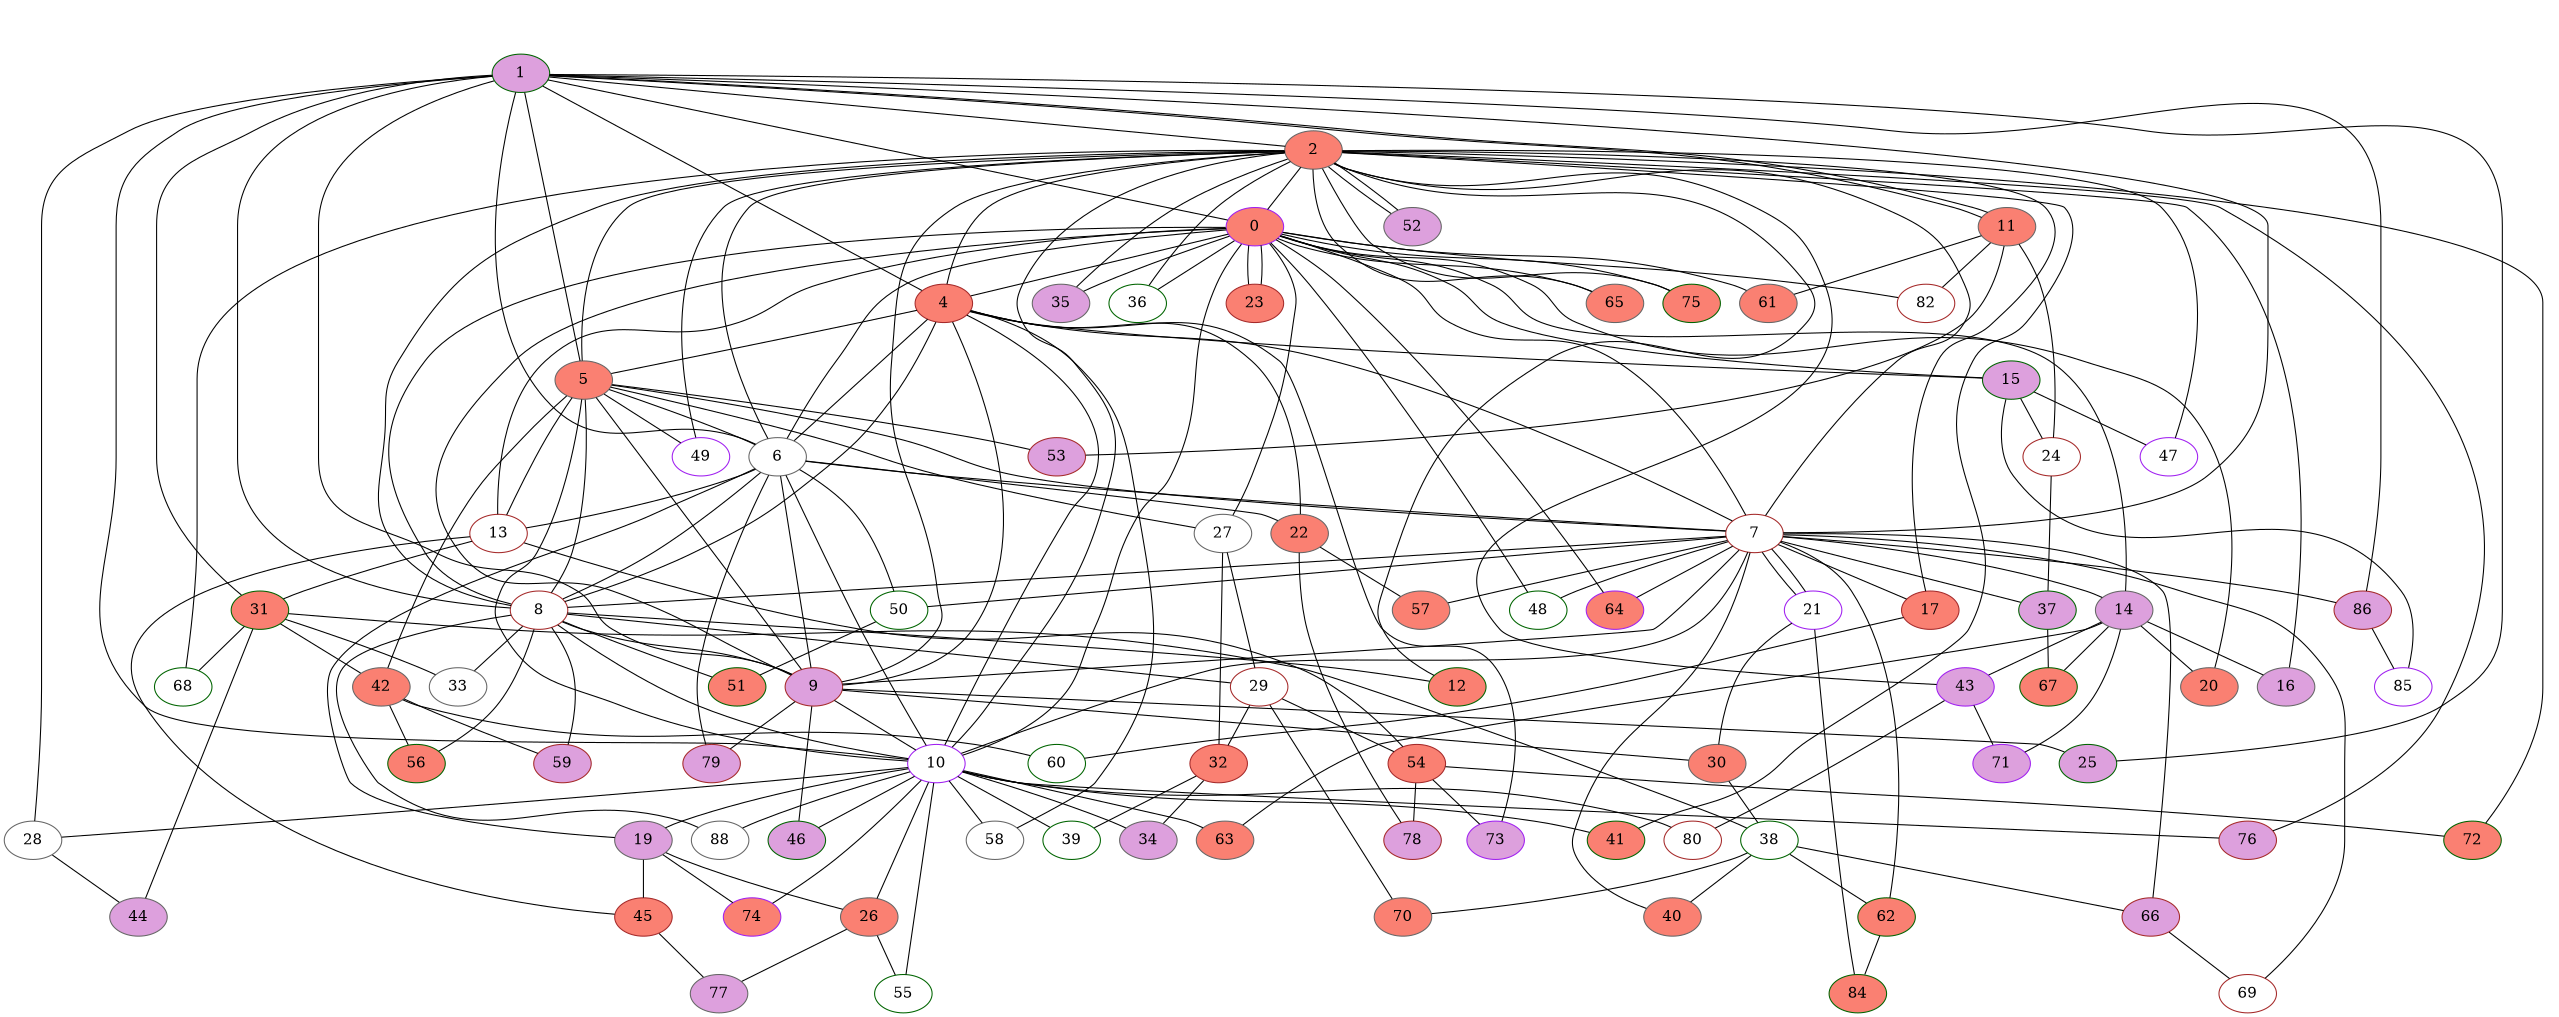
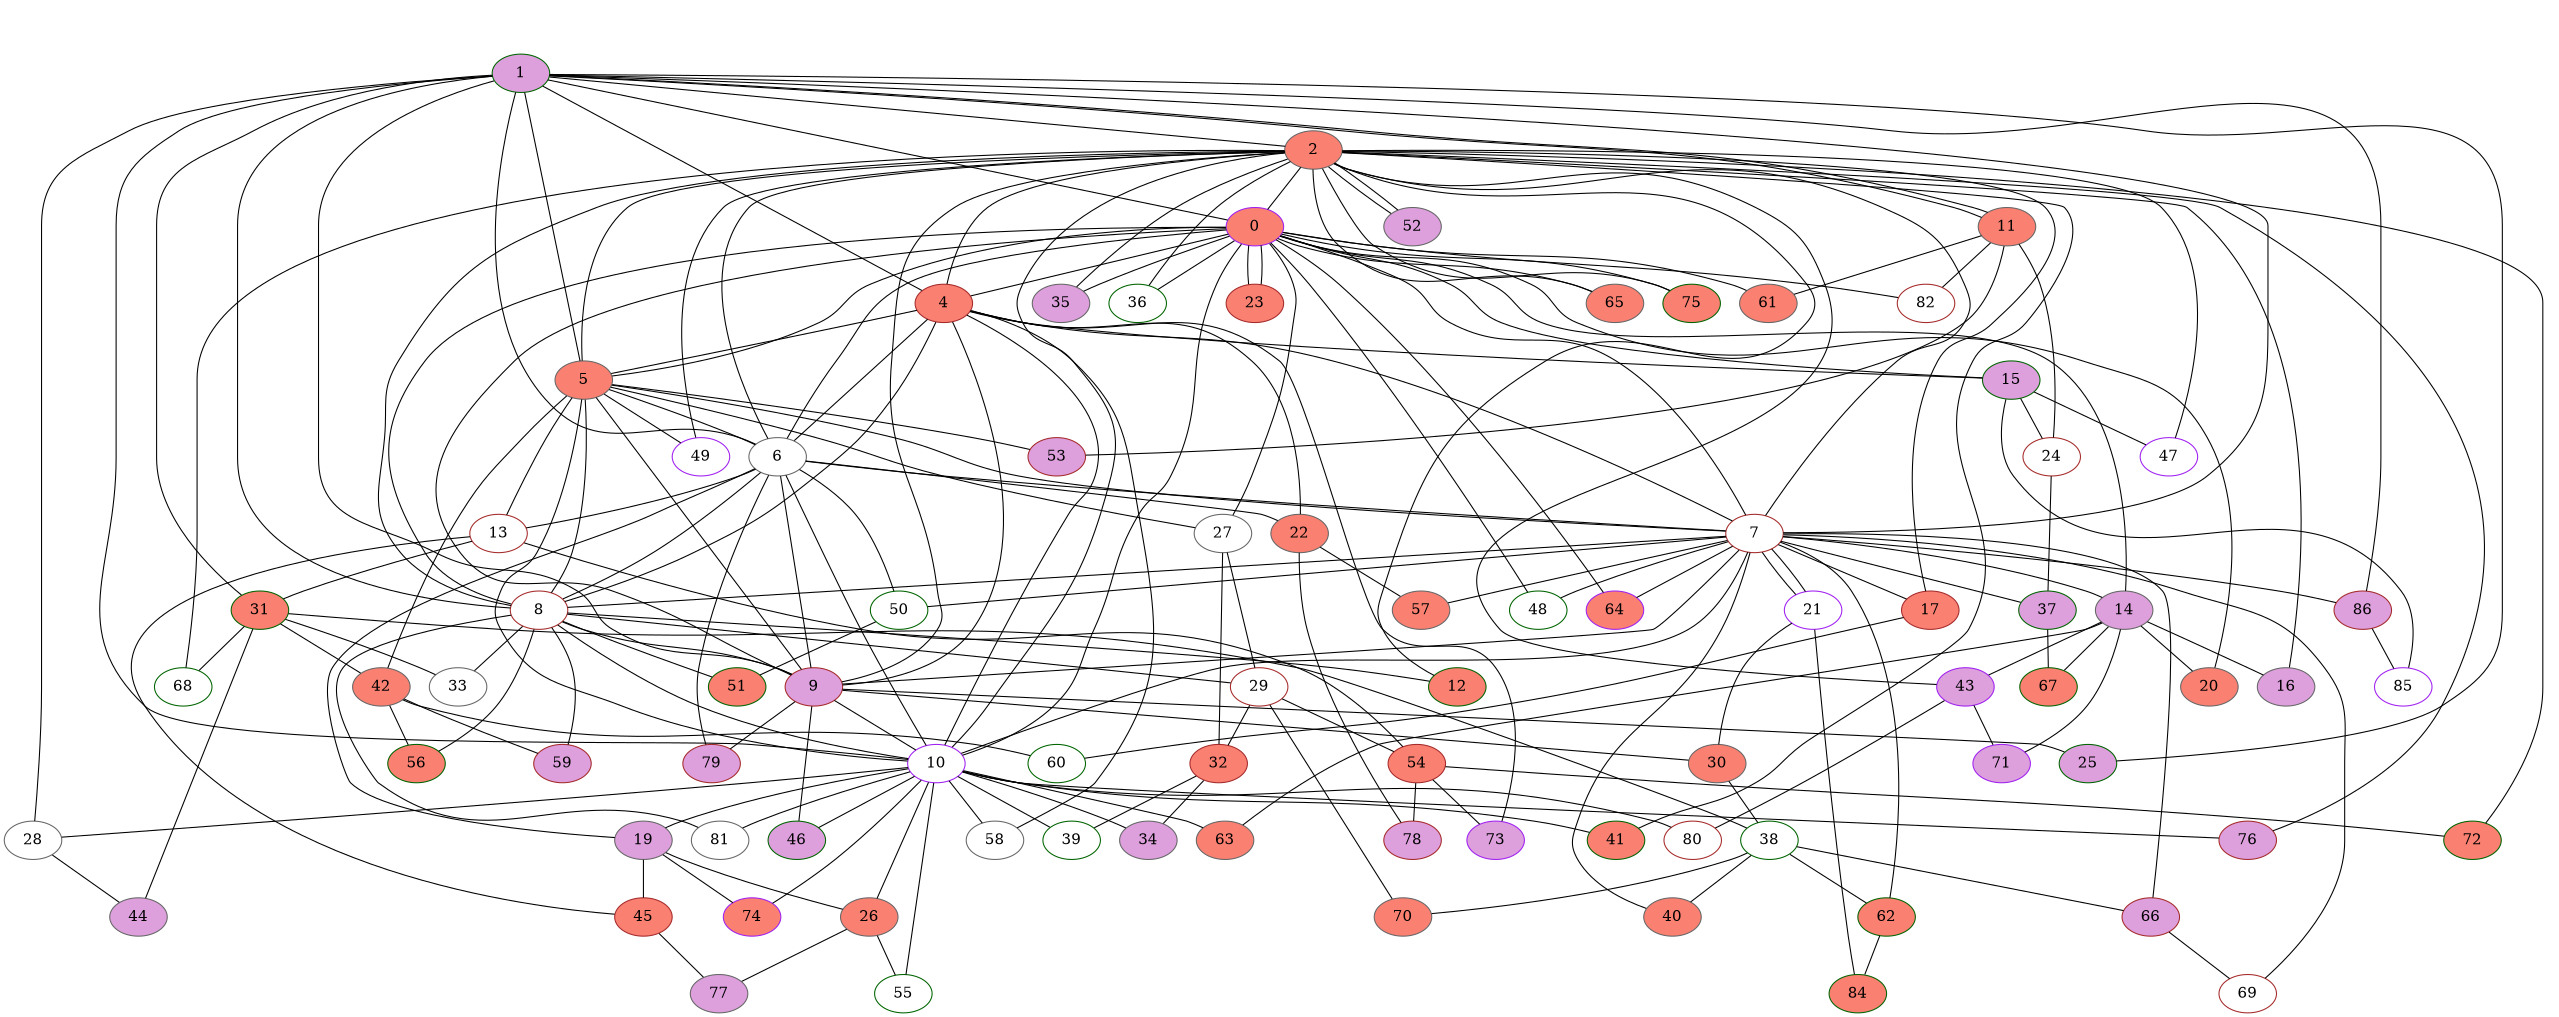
edge "0" -- "13": now "0" -- "5"
node "88": label "88" -> "81"
